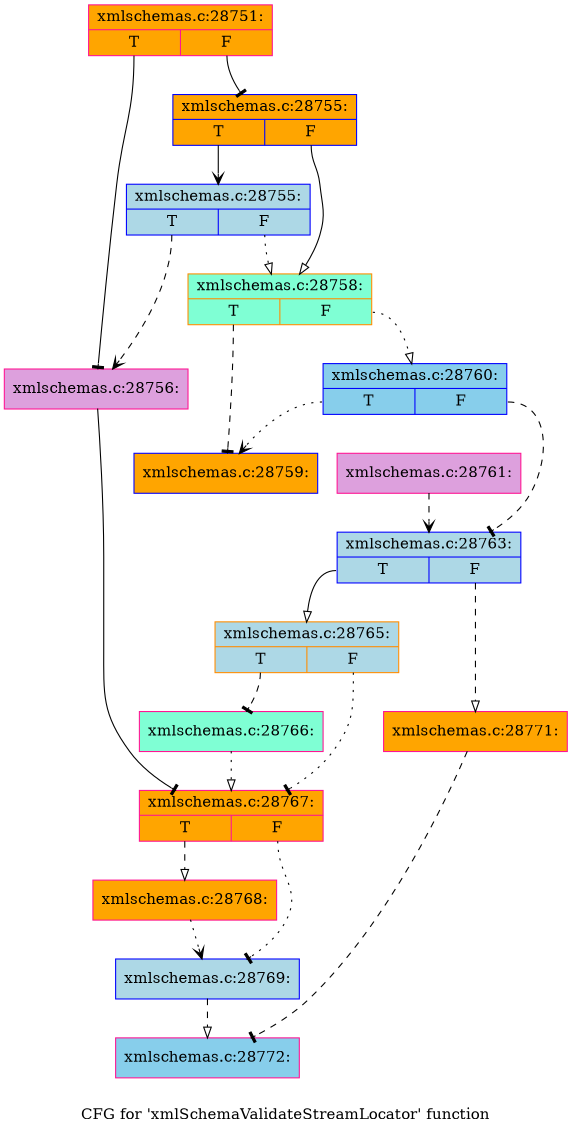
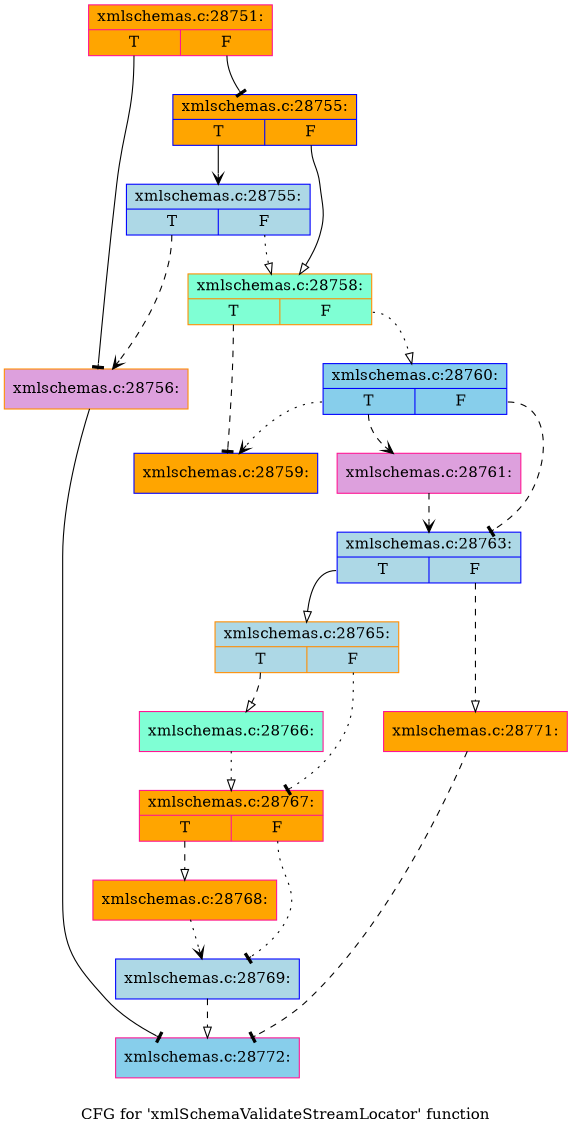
node "xmlschemas.c:28756:": color deeppink -> darkorange
edge "xmlschemas.c:28760:" -> "xmlschemas.c:28761:": added
edge "xmlschemas.c:28756:" -> "xmlschemas.c:28767:": now "xmlschemas.c:28756:" -> "xmlschemas.c:28772:"
edge "xmlschemas.c:28765:" -> "xmlschemas.c:28766:": arrowhead tee -> onormal
